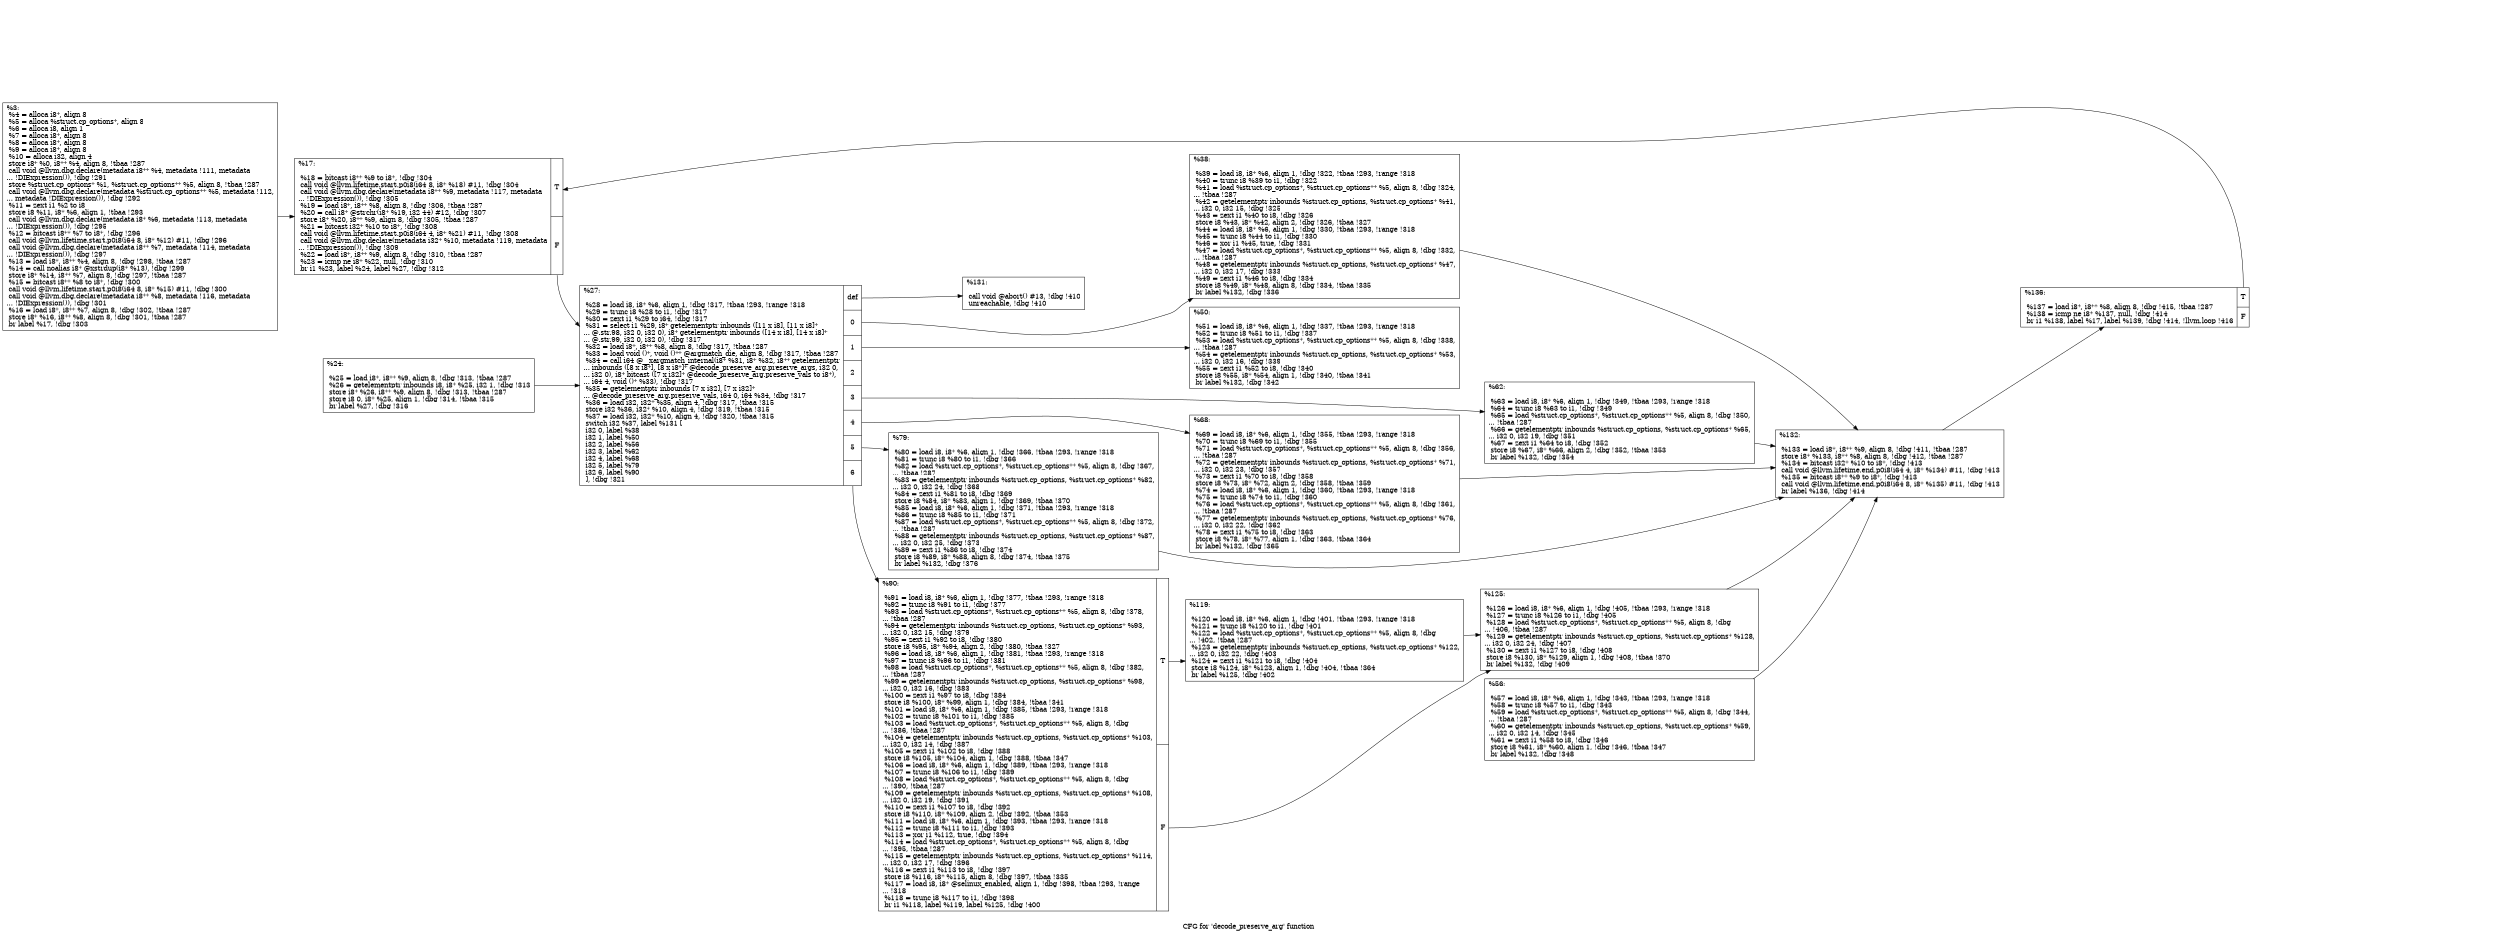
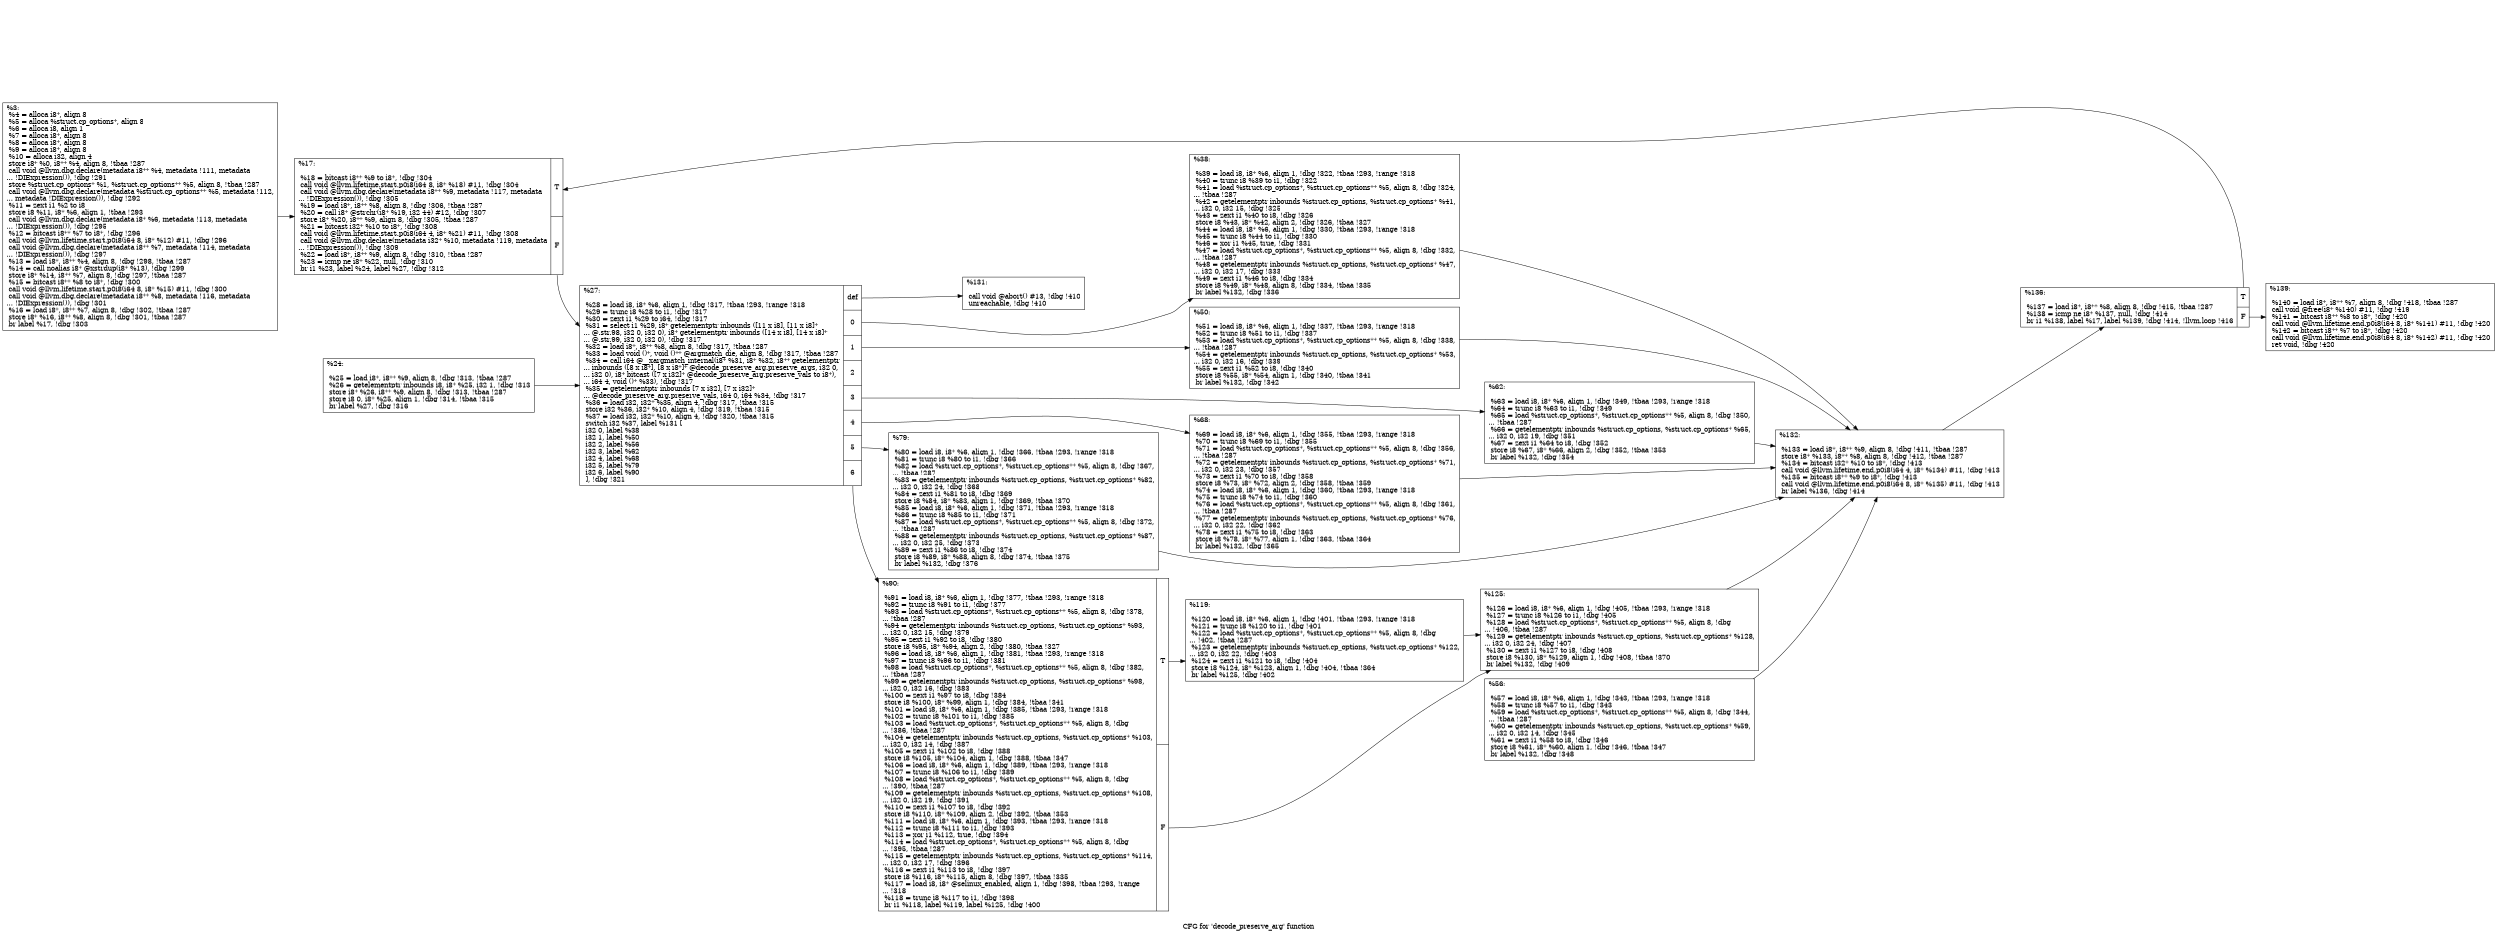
node "%139:": added
edge "%50:" -> "%132:": added
